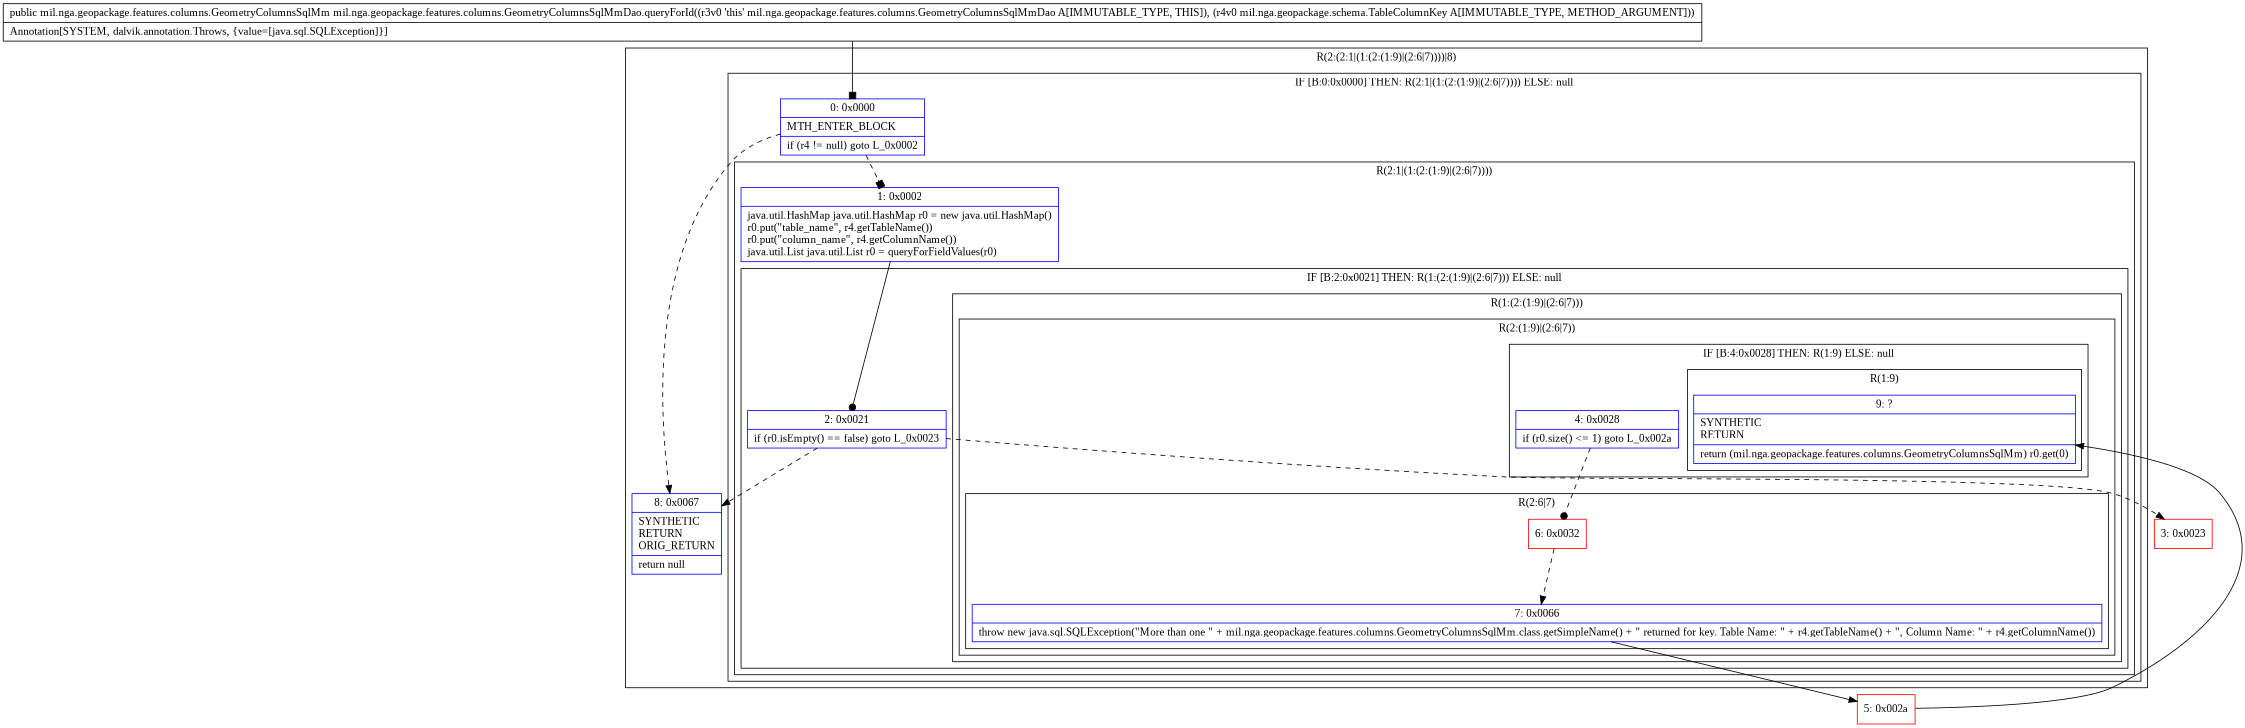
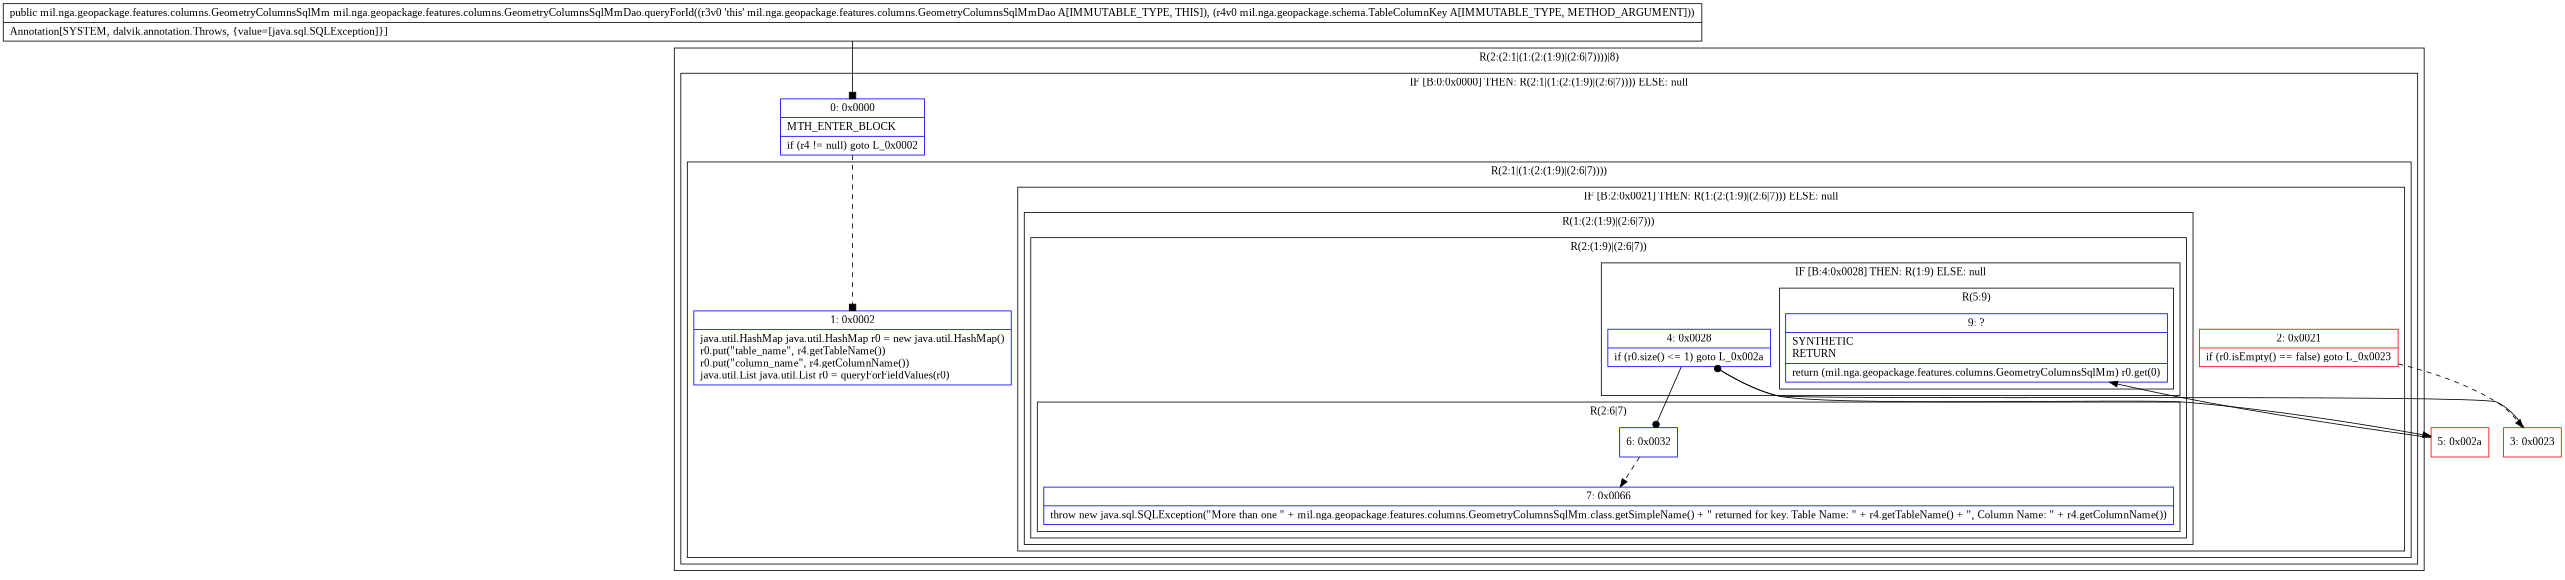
edge "1: 0x0002" -> "2: 0x0021": removed
cluster "R(1:9)": label "R(1:9)" -> "R(5:9)"
edge "3: 0x0023" -> "4: 0x0028": added
node "2: 0x0021": color blue -> red
edge "4: 0x0028" -> "6: 0x0032": style dashed -> solid
node "8: 0x0067": removed
node "6: 0x0032": color red -> blue
edge "7: 0x0066" -> "5: 0x002a": now "4: 0x0028" -> "5: 0x002a"
